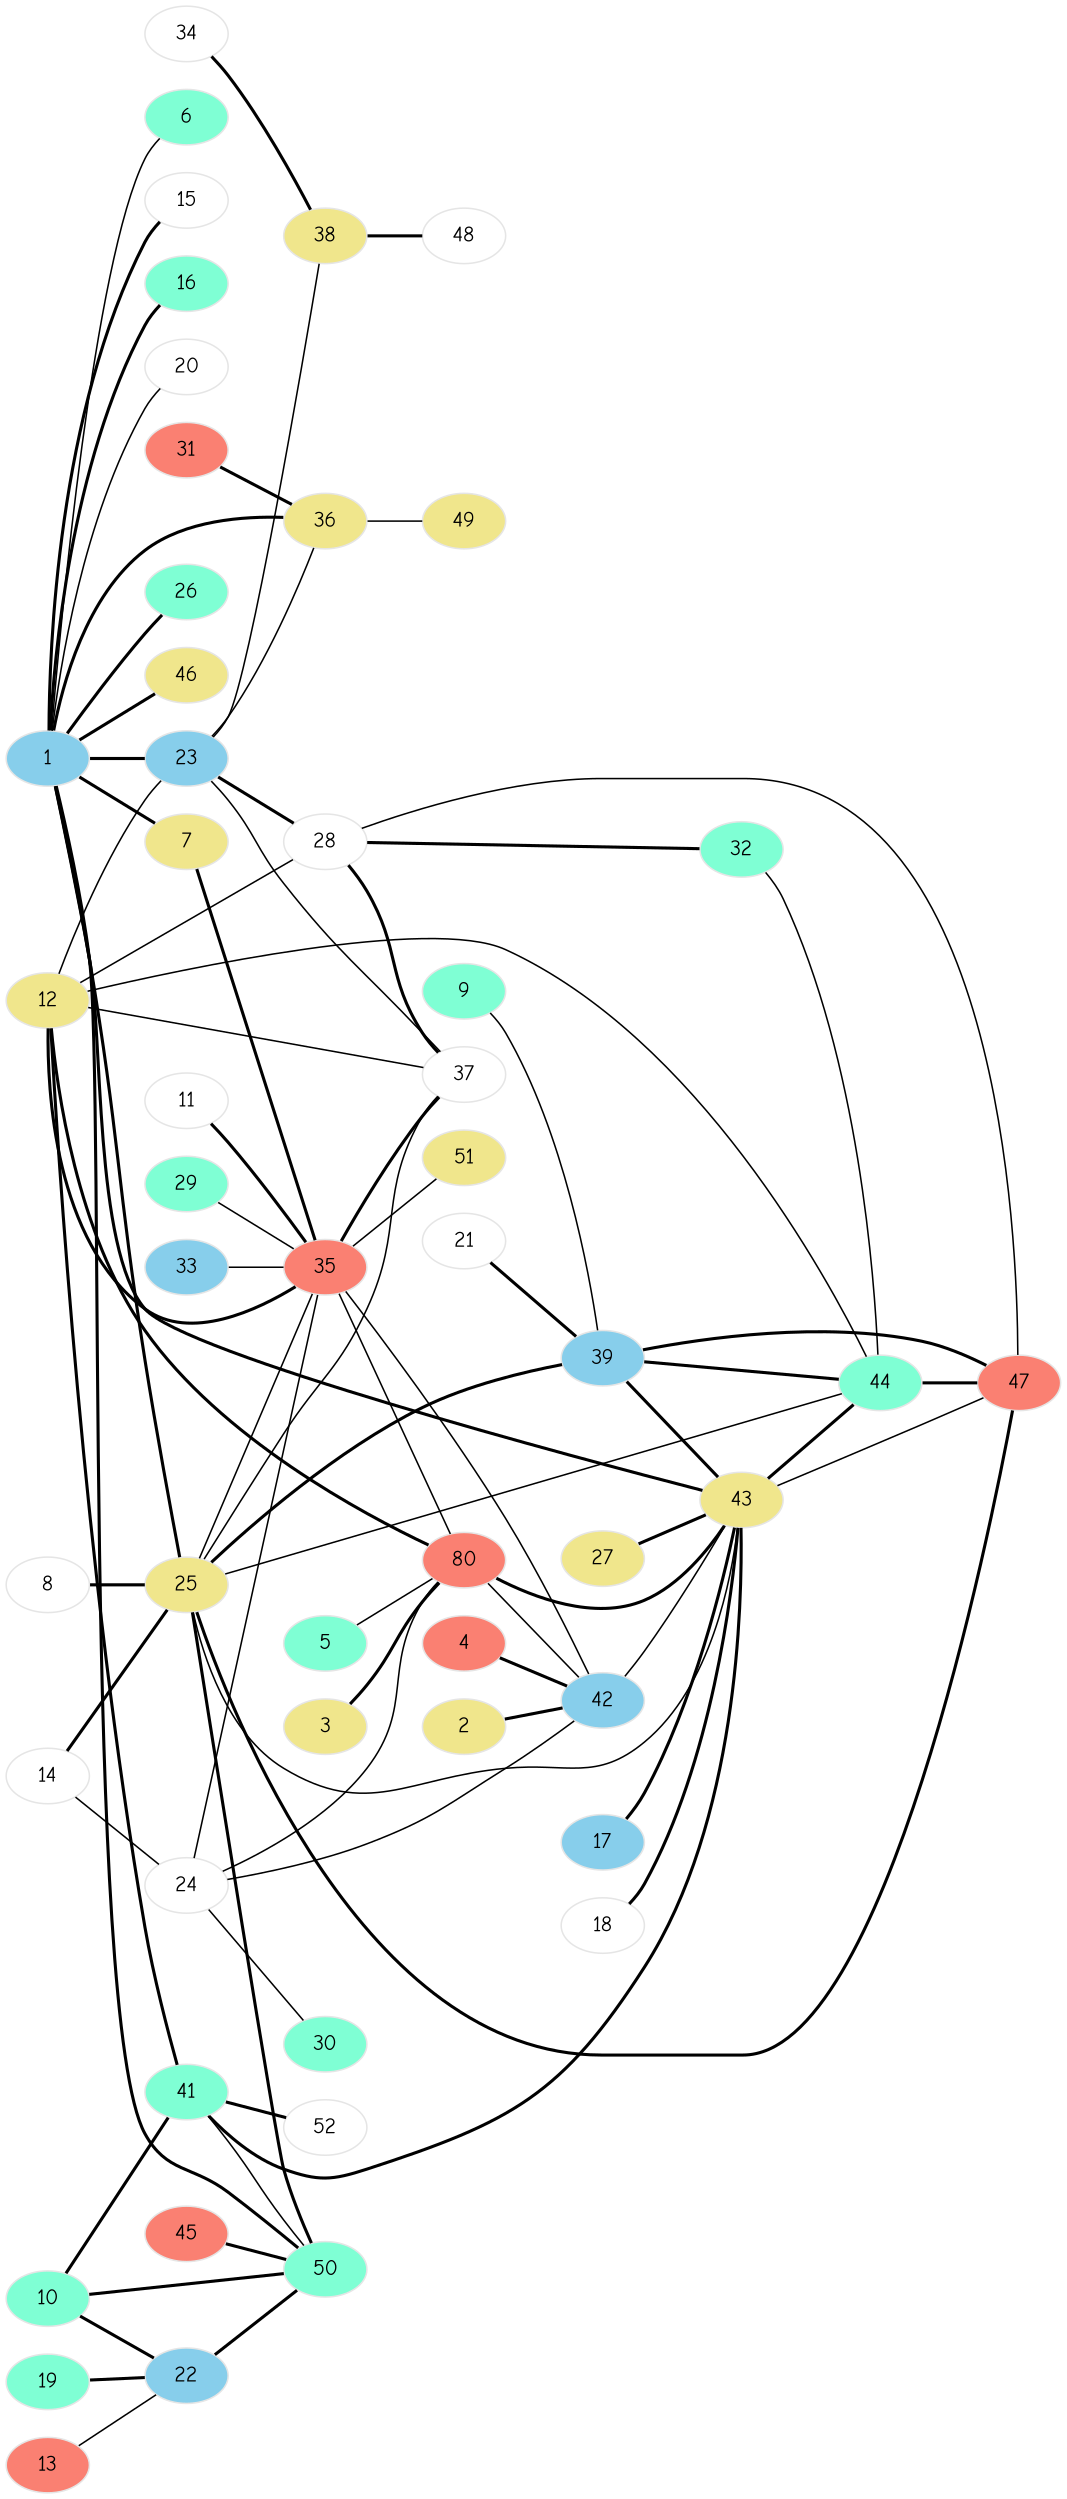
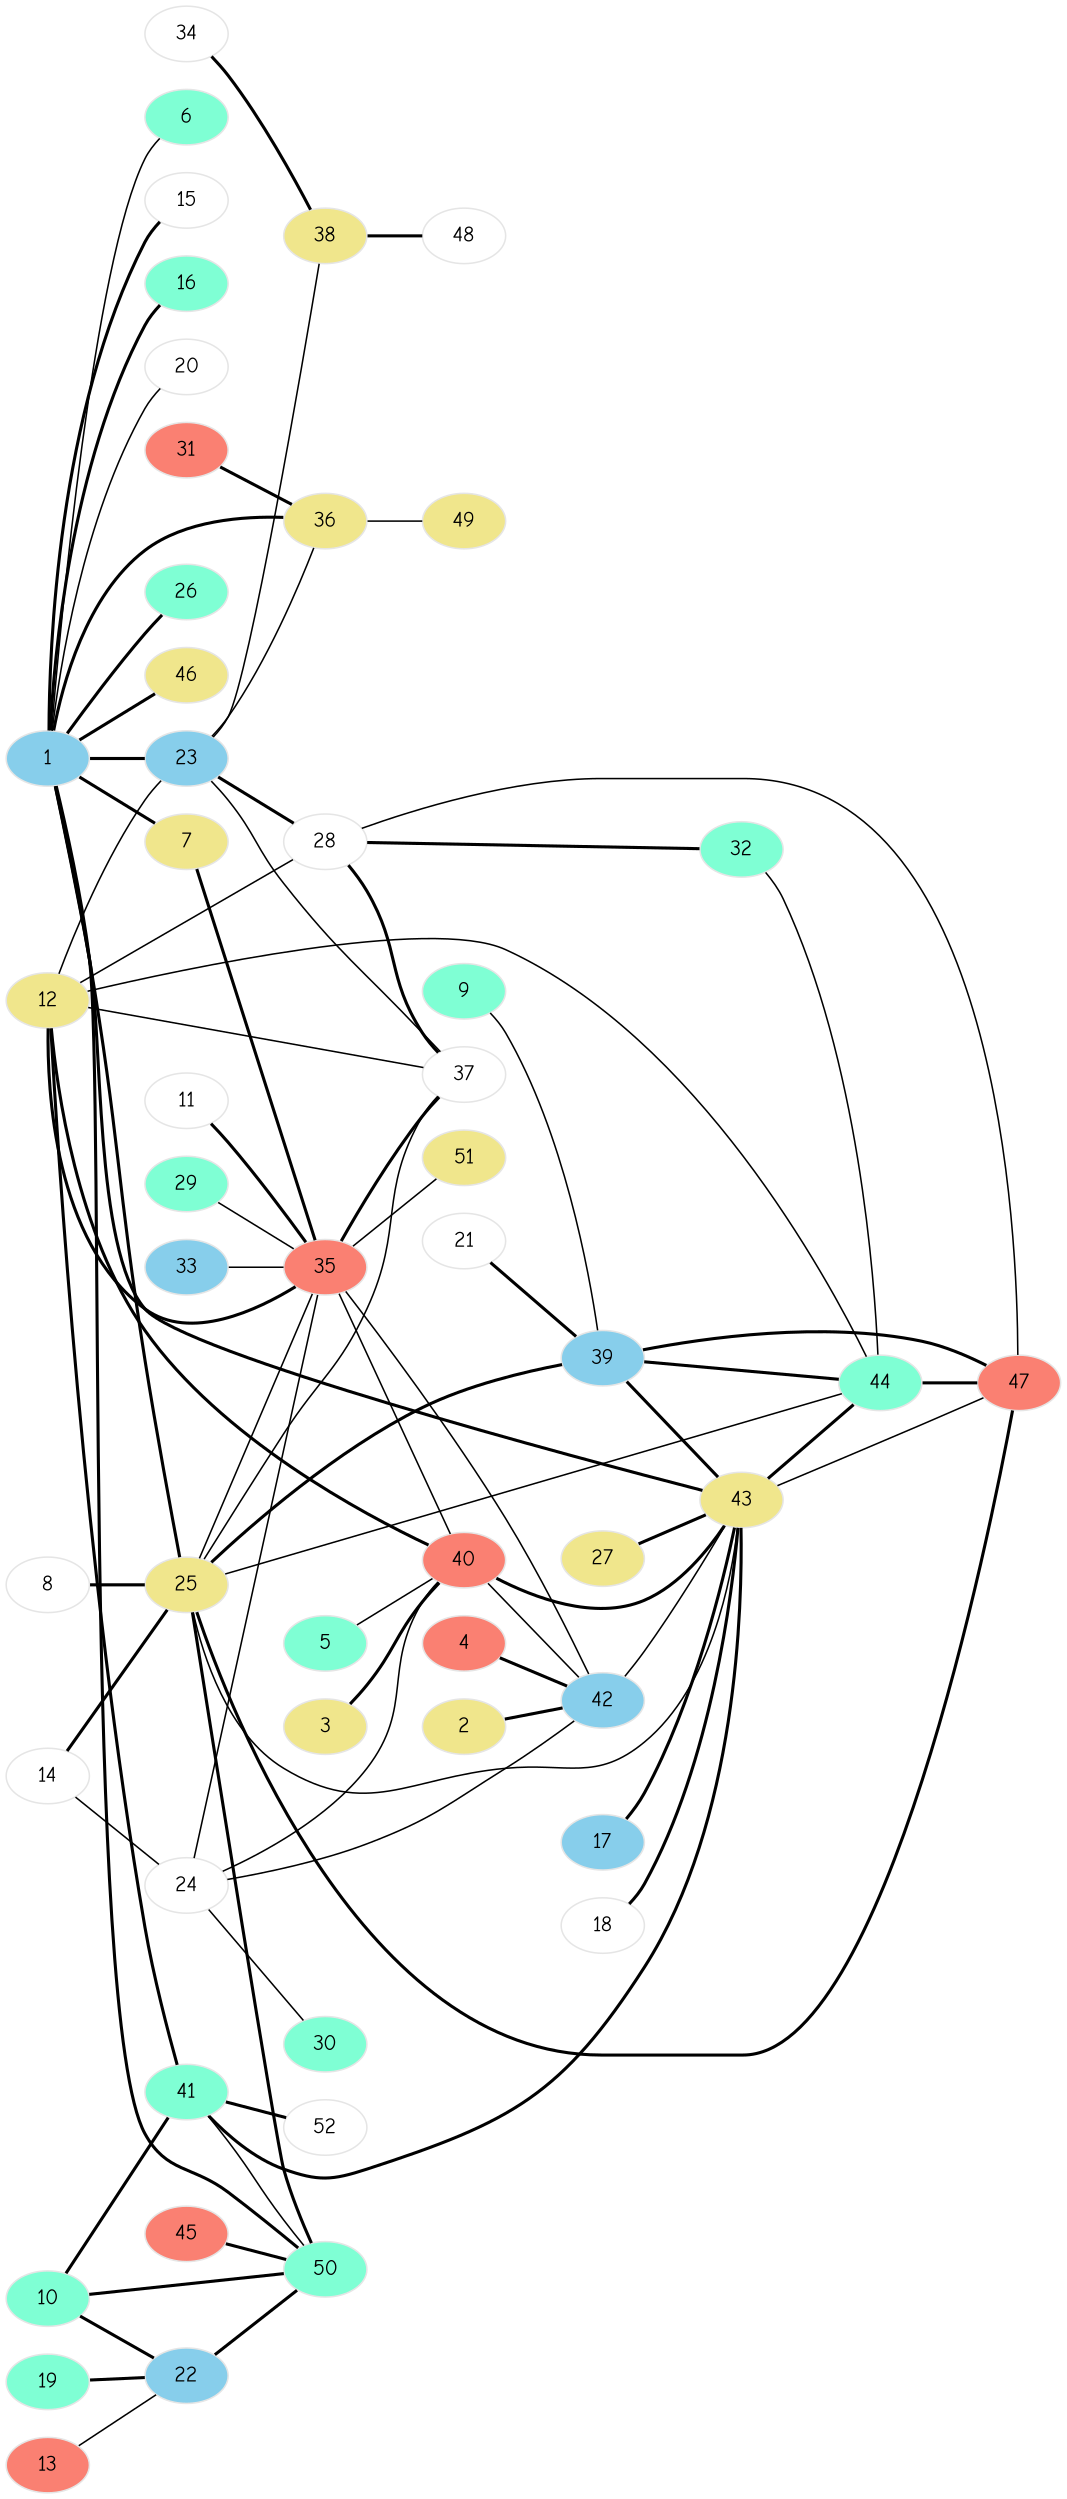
node "80": label "80" -> "40"
